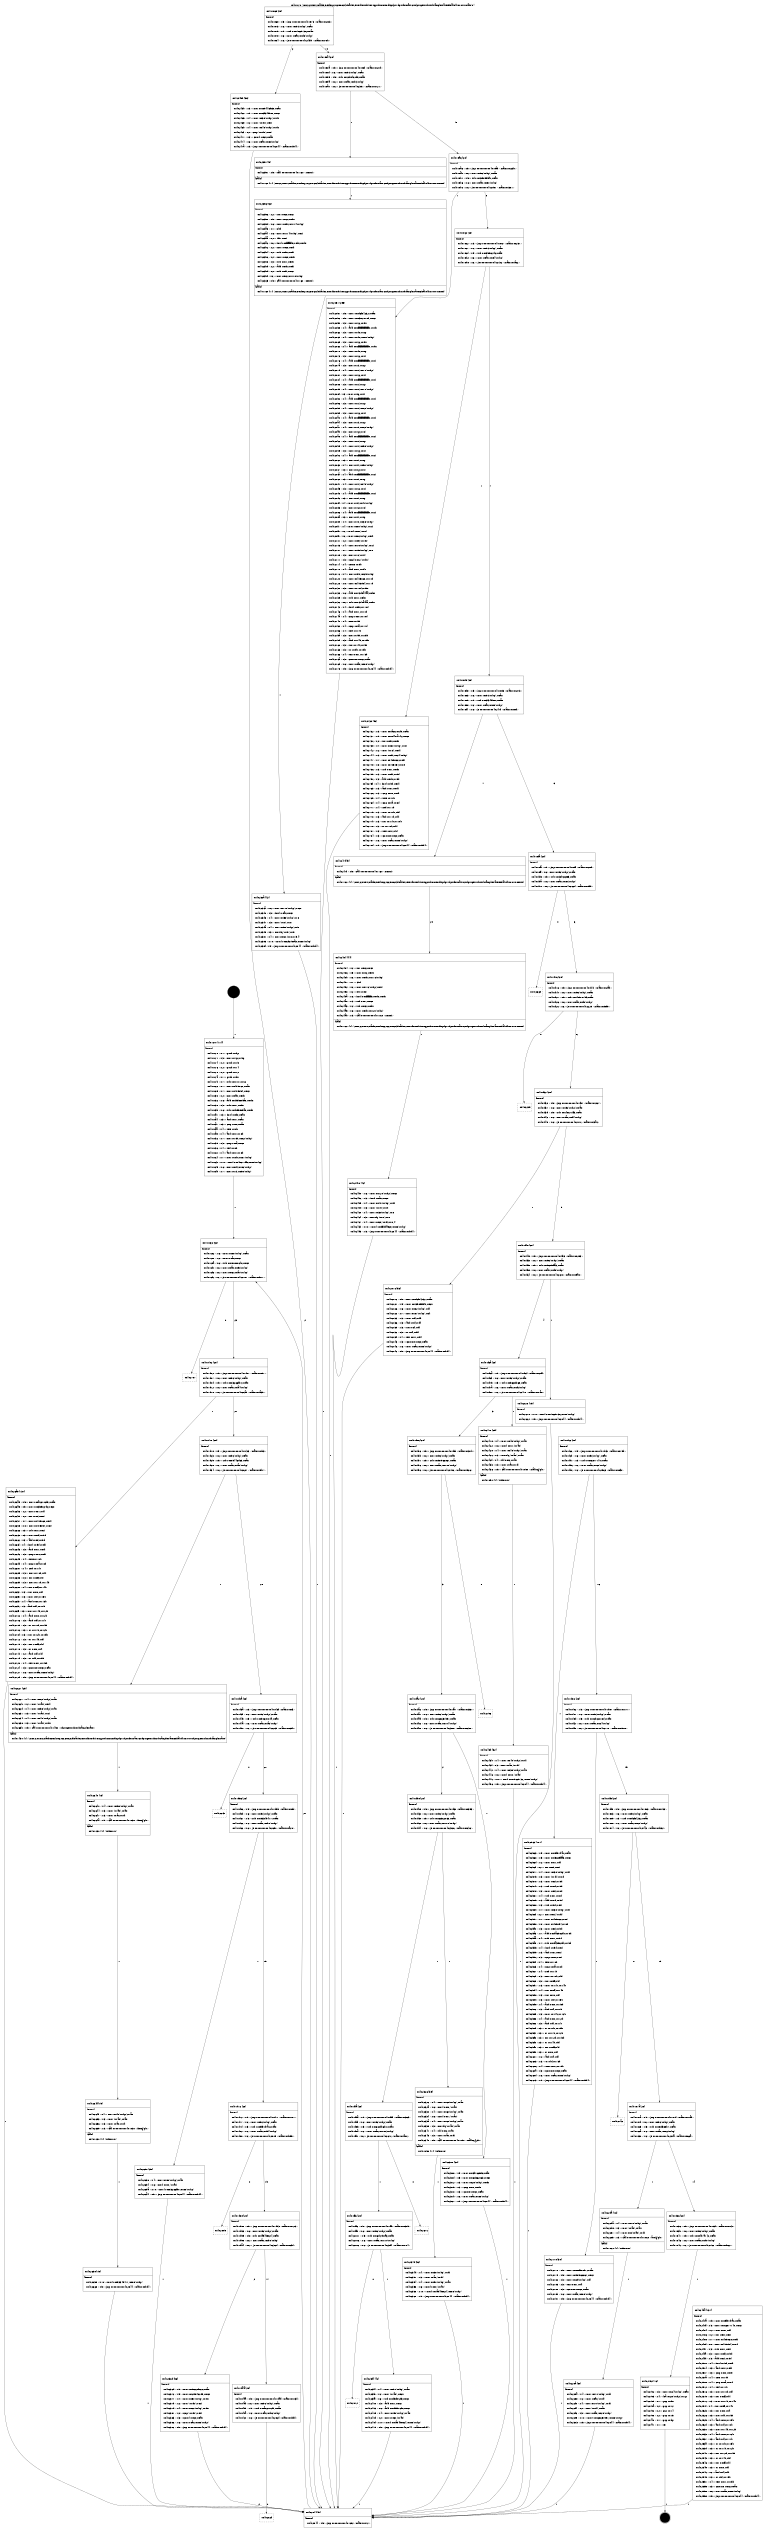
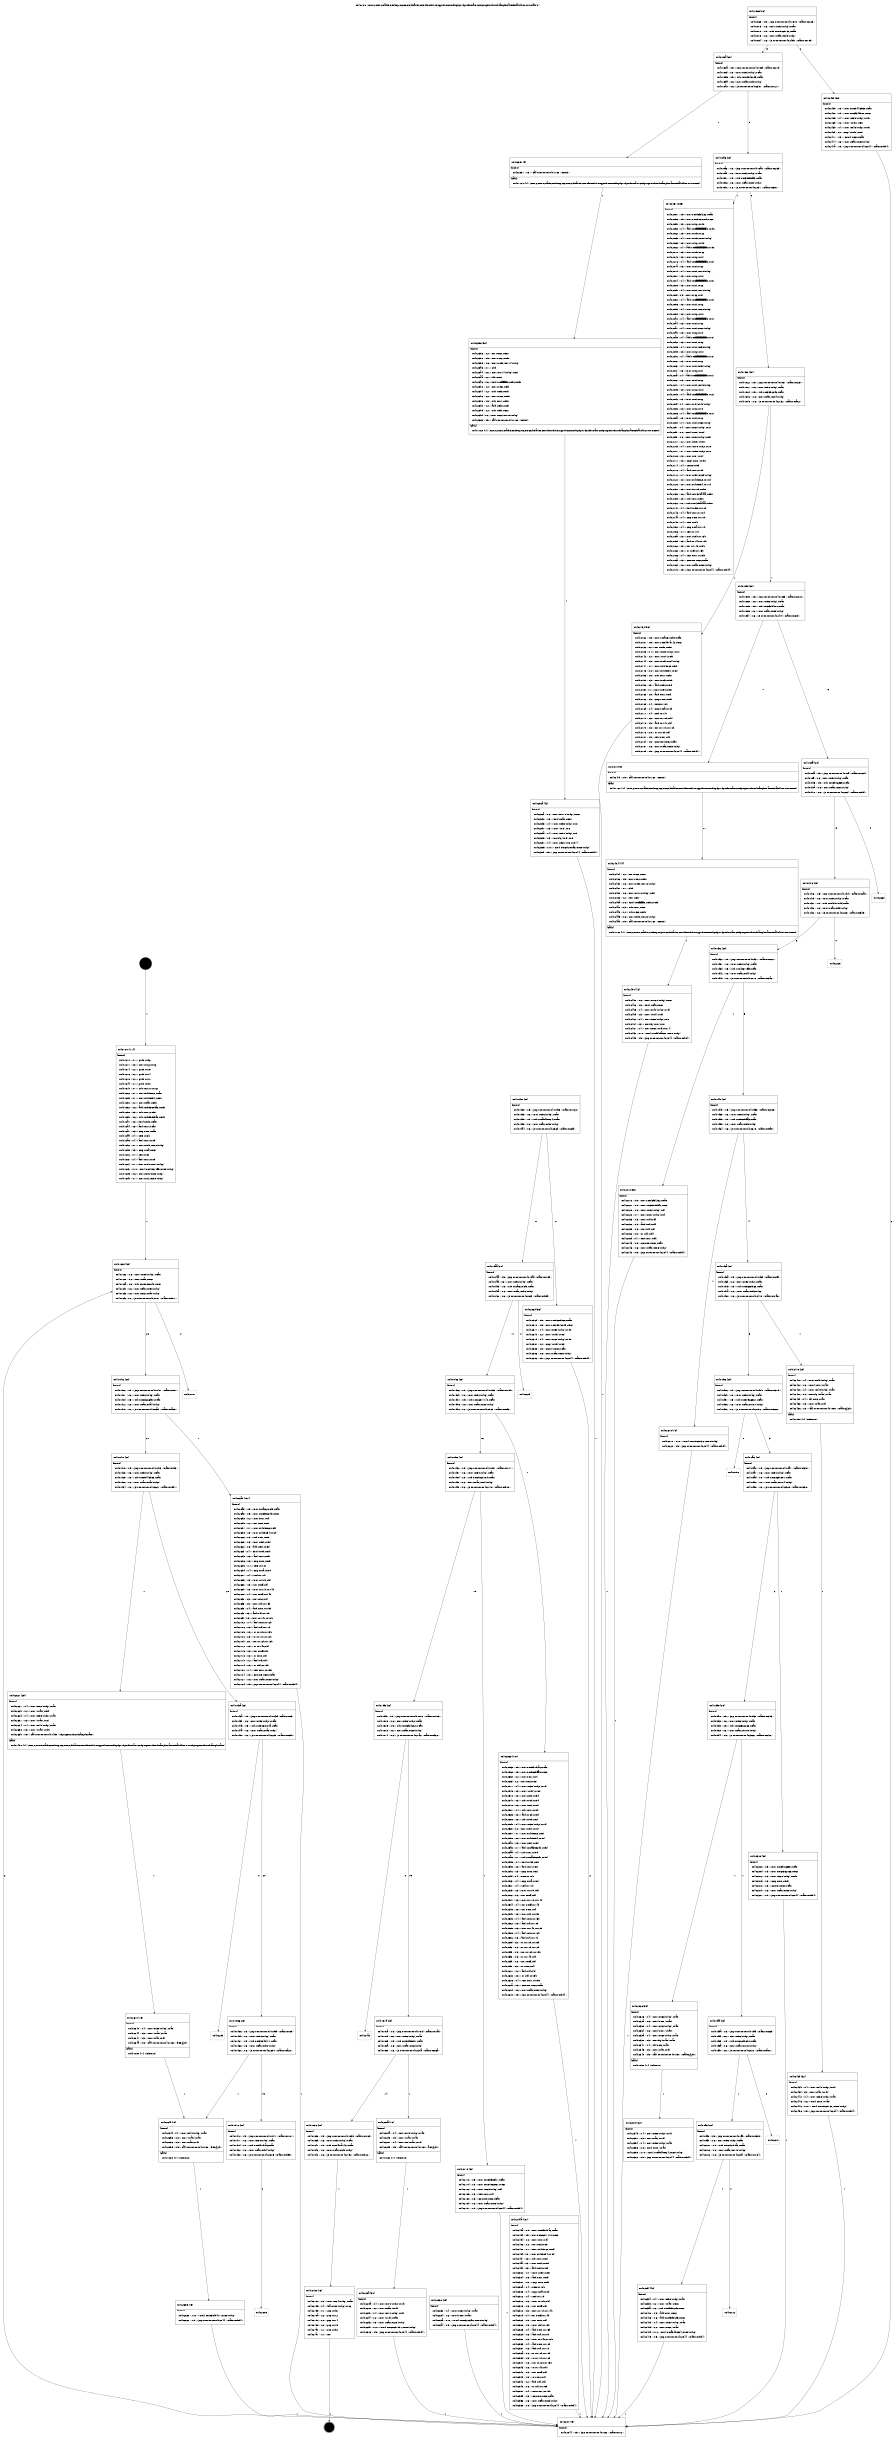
edge "0x401daa [28]" -> "0x401dc6 [28]": added, label "17"
edge "0x402051 [295]" -> "0x402844 [5]": removed, label "1"
edge "0x401d56 [28]" -> "0x402690 [25]": now "0x401d56 [28]" -> "0x40264f [15]"
edge "0x401d72 [28]" -> "0x401d8e [28]": removed, label "19"
edge "0x40234d [32]" -> "0x402844 [5]": removed, label "1"
